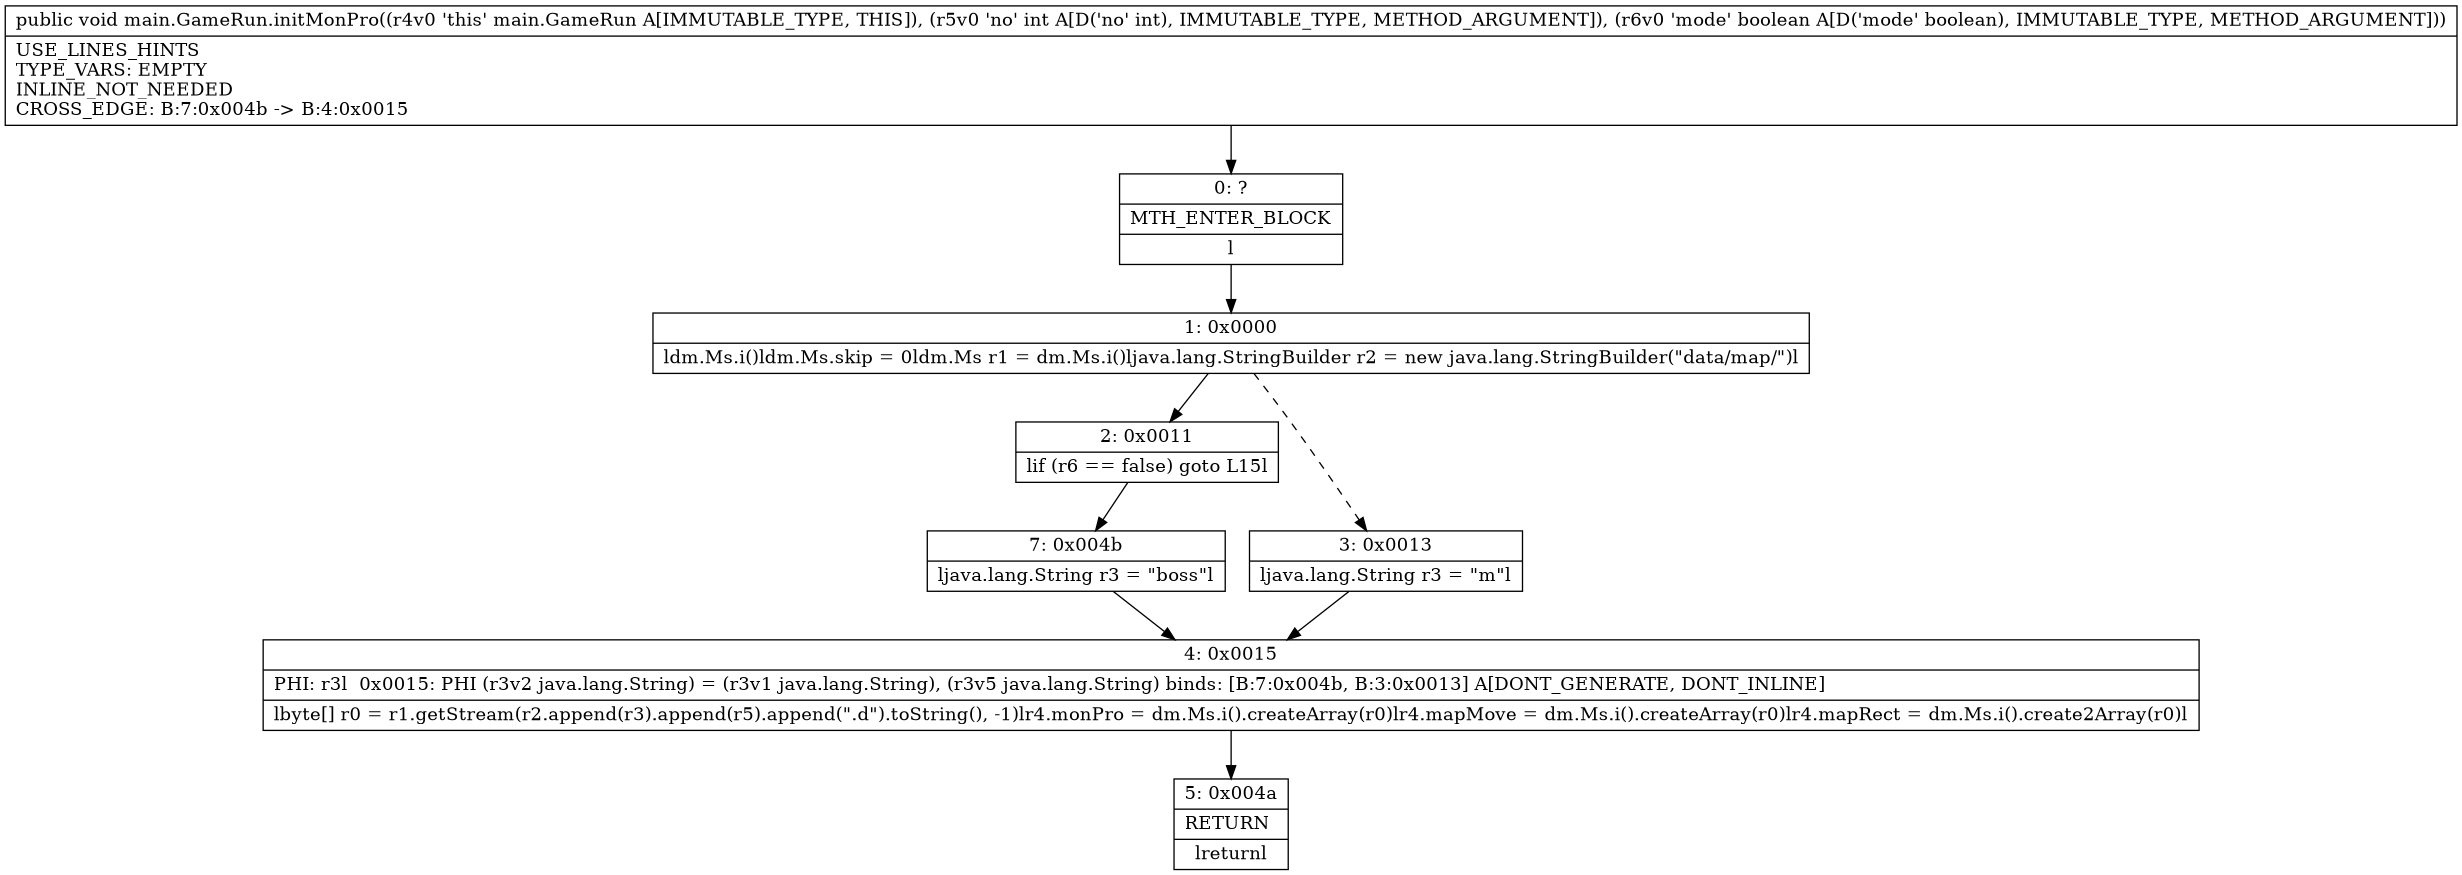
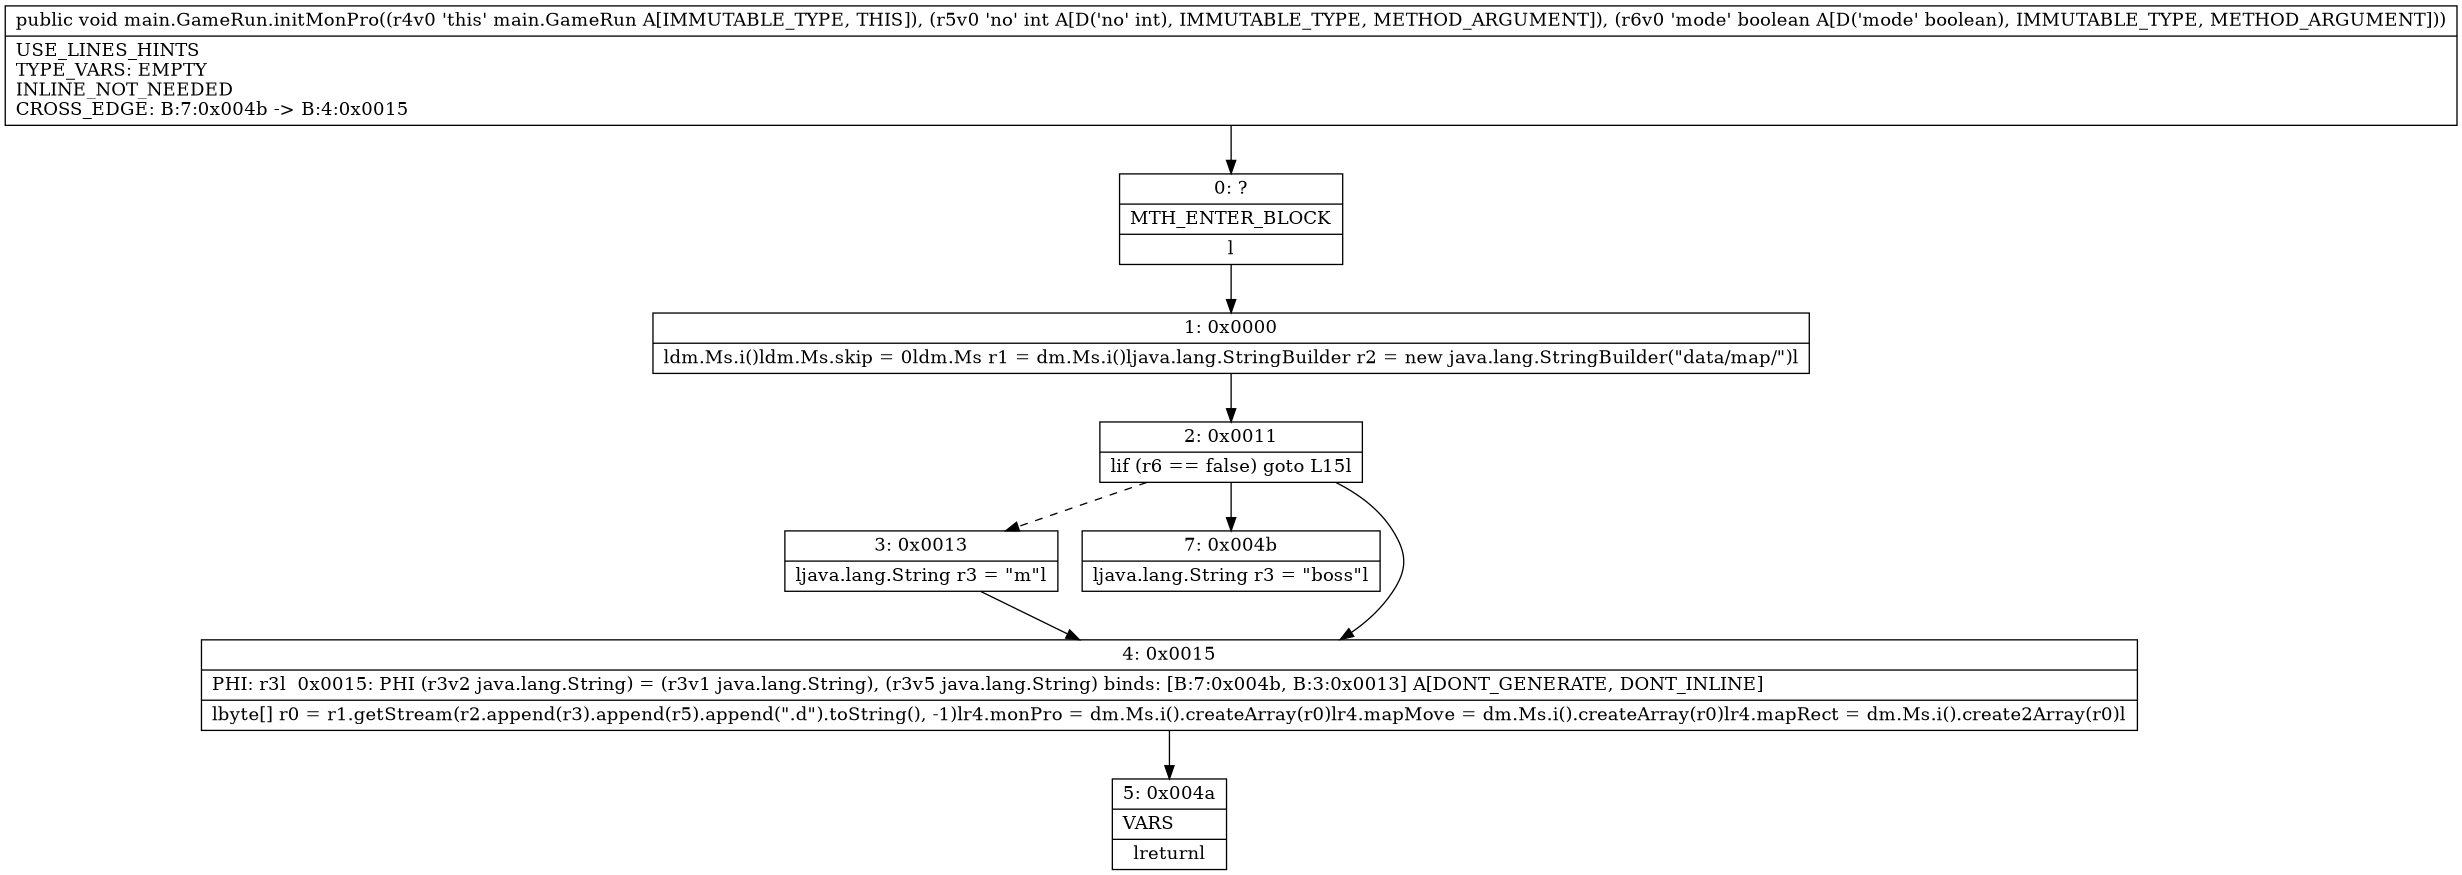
edge "1: 0x0000" -> "3: 0x0013": now "2: 0x0011" -> "3: 0x0013"
edge "7: 0x004b" -> "4: 0x0015": now "2: 0x0011" -> "4: 0x0015"
node "5: 0x004a": text "RETURN" -> "VARS"
